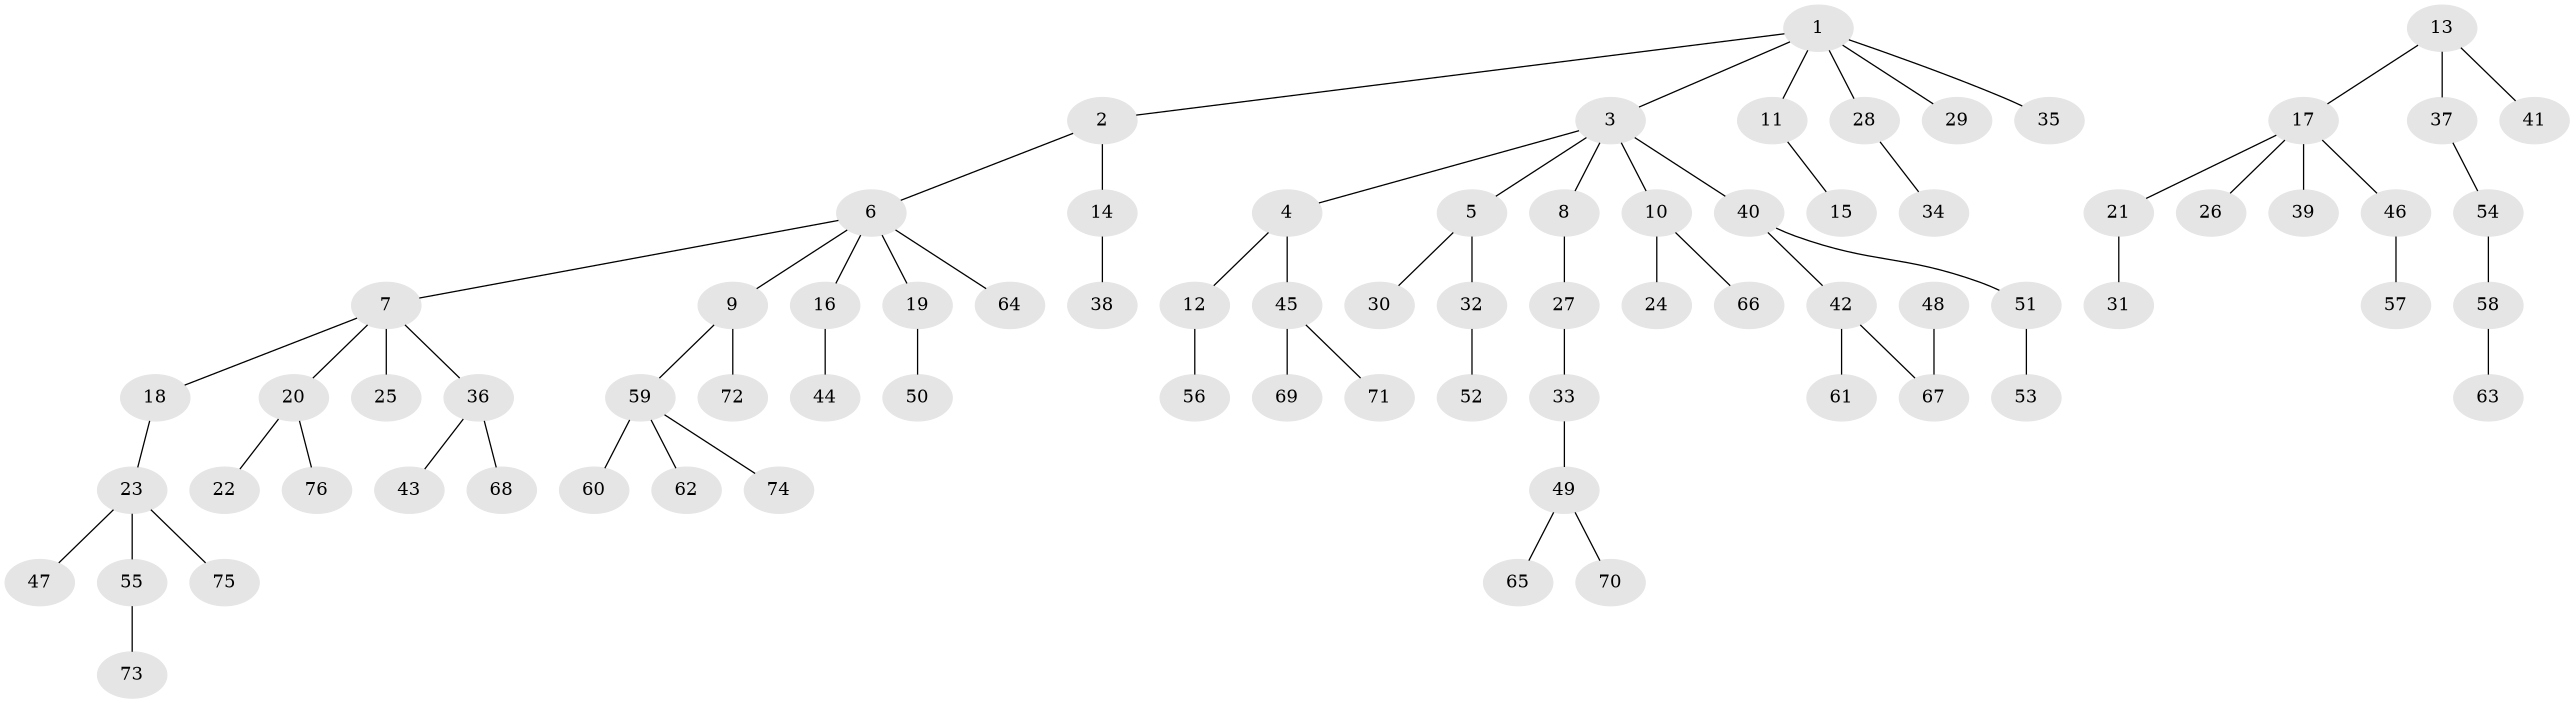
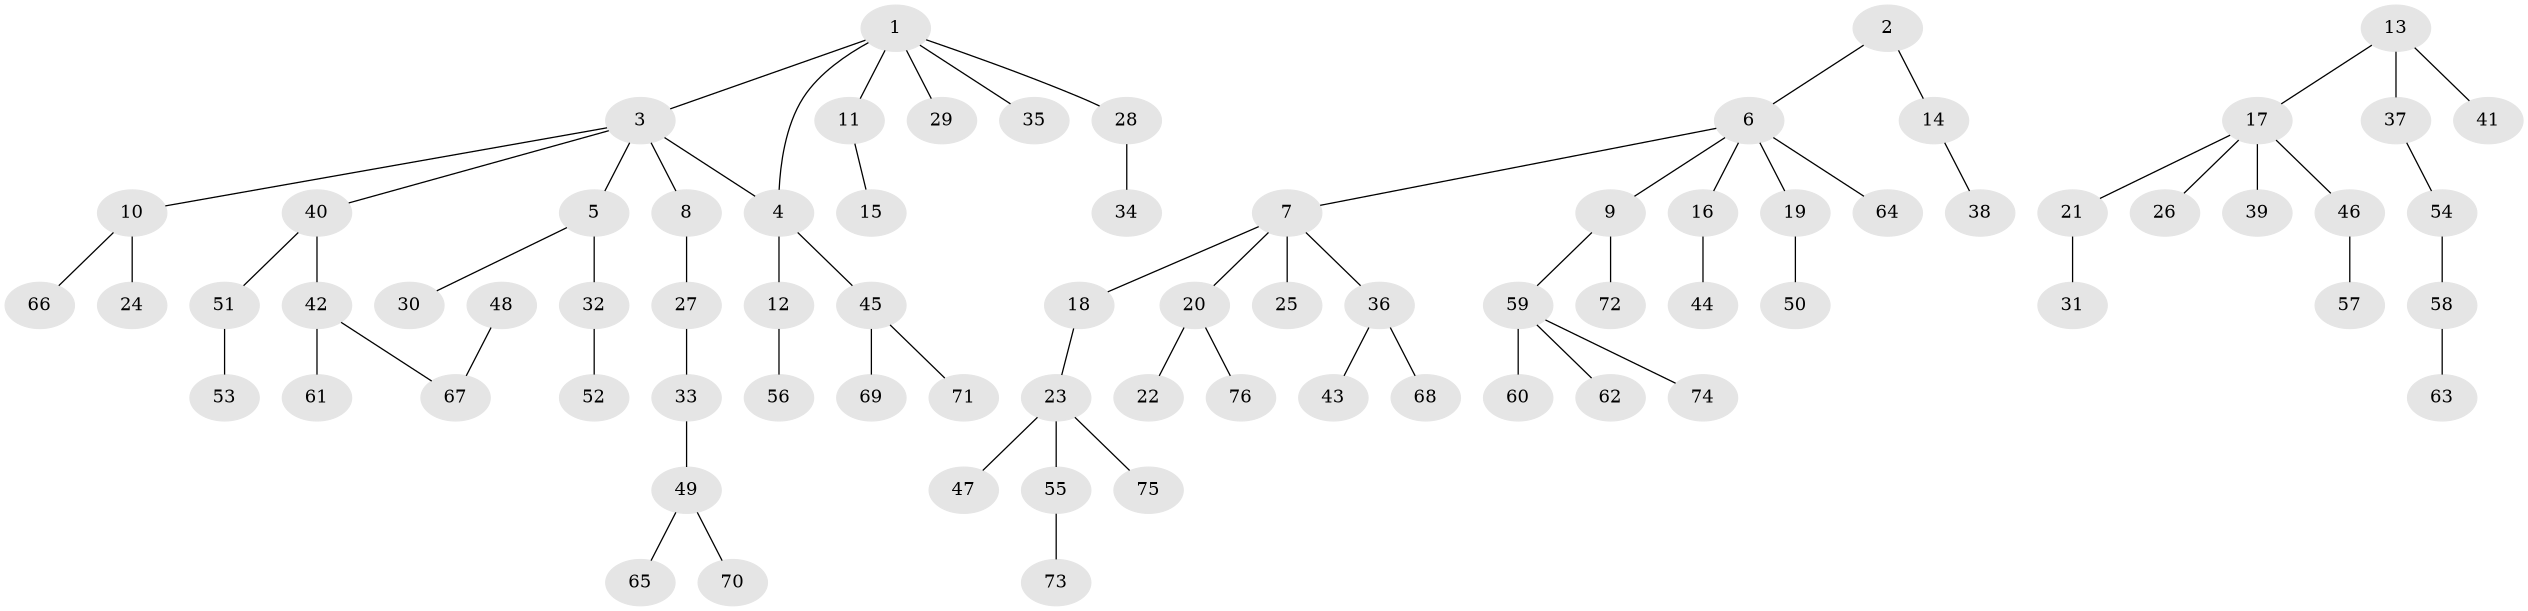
edge "1" -- "2": now "1" -- "4"
